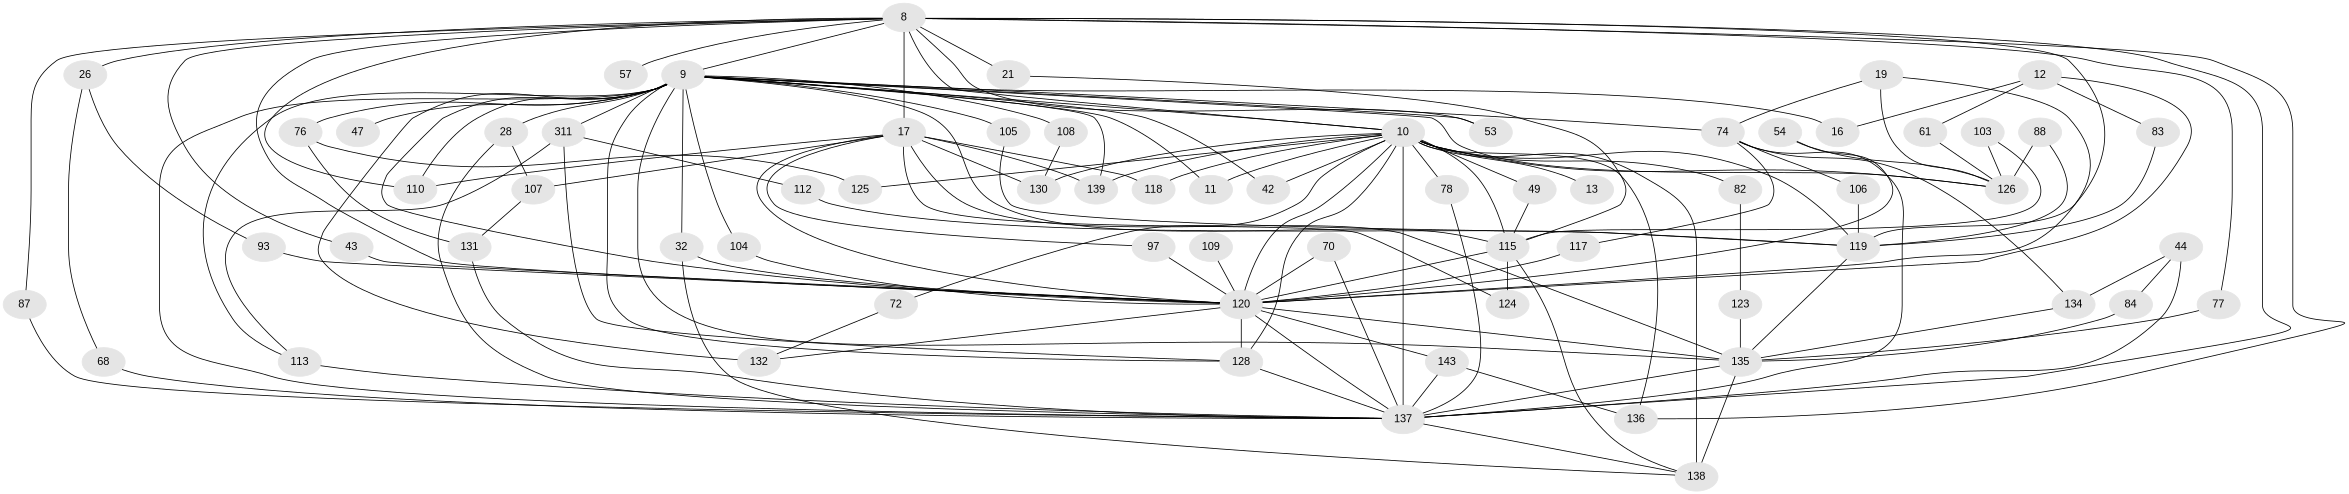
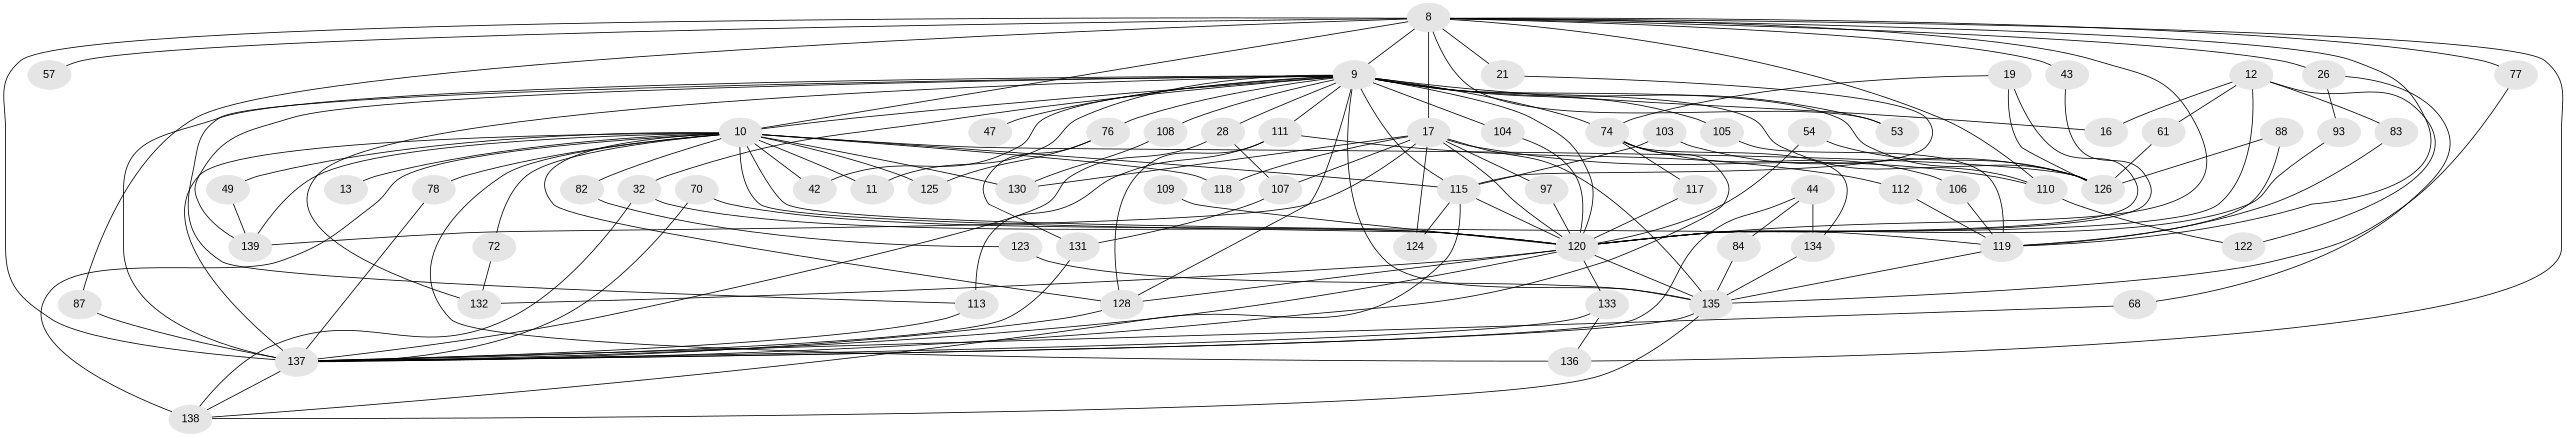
node "311": label "311" -> "111"
edge "49" -- "115": now "49" -- "139"
node "122": added
node "143": label "143" -> "133"
